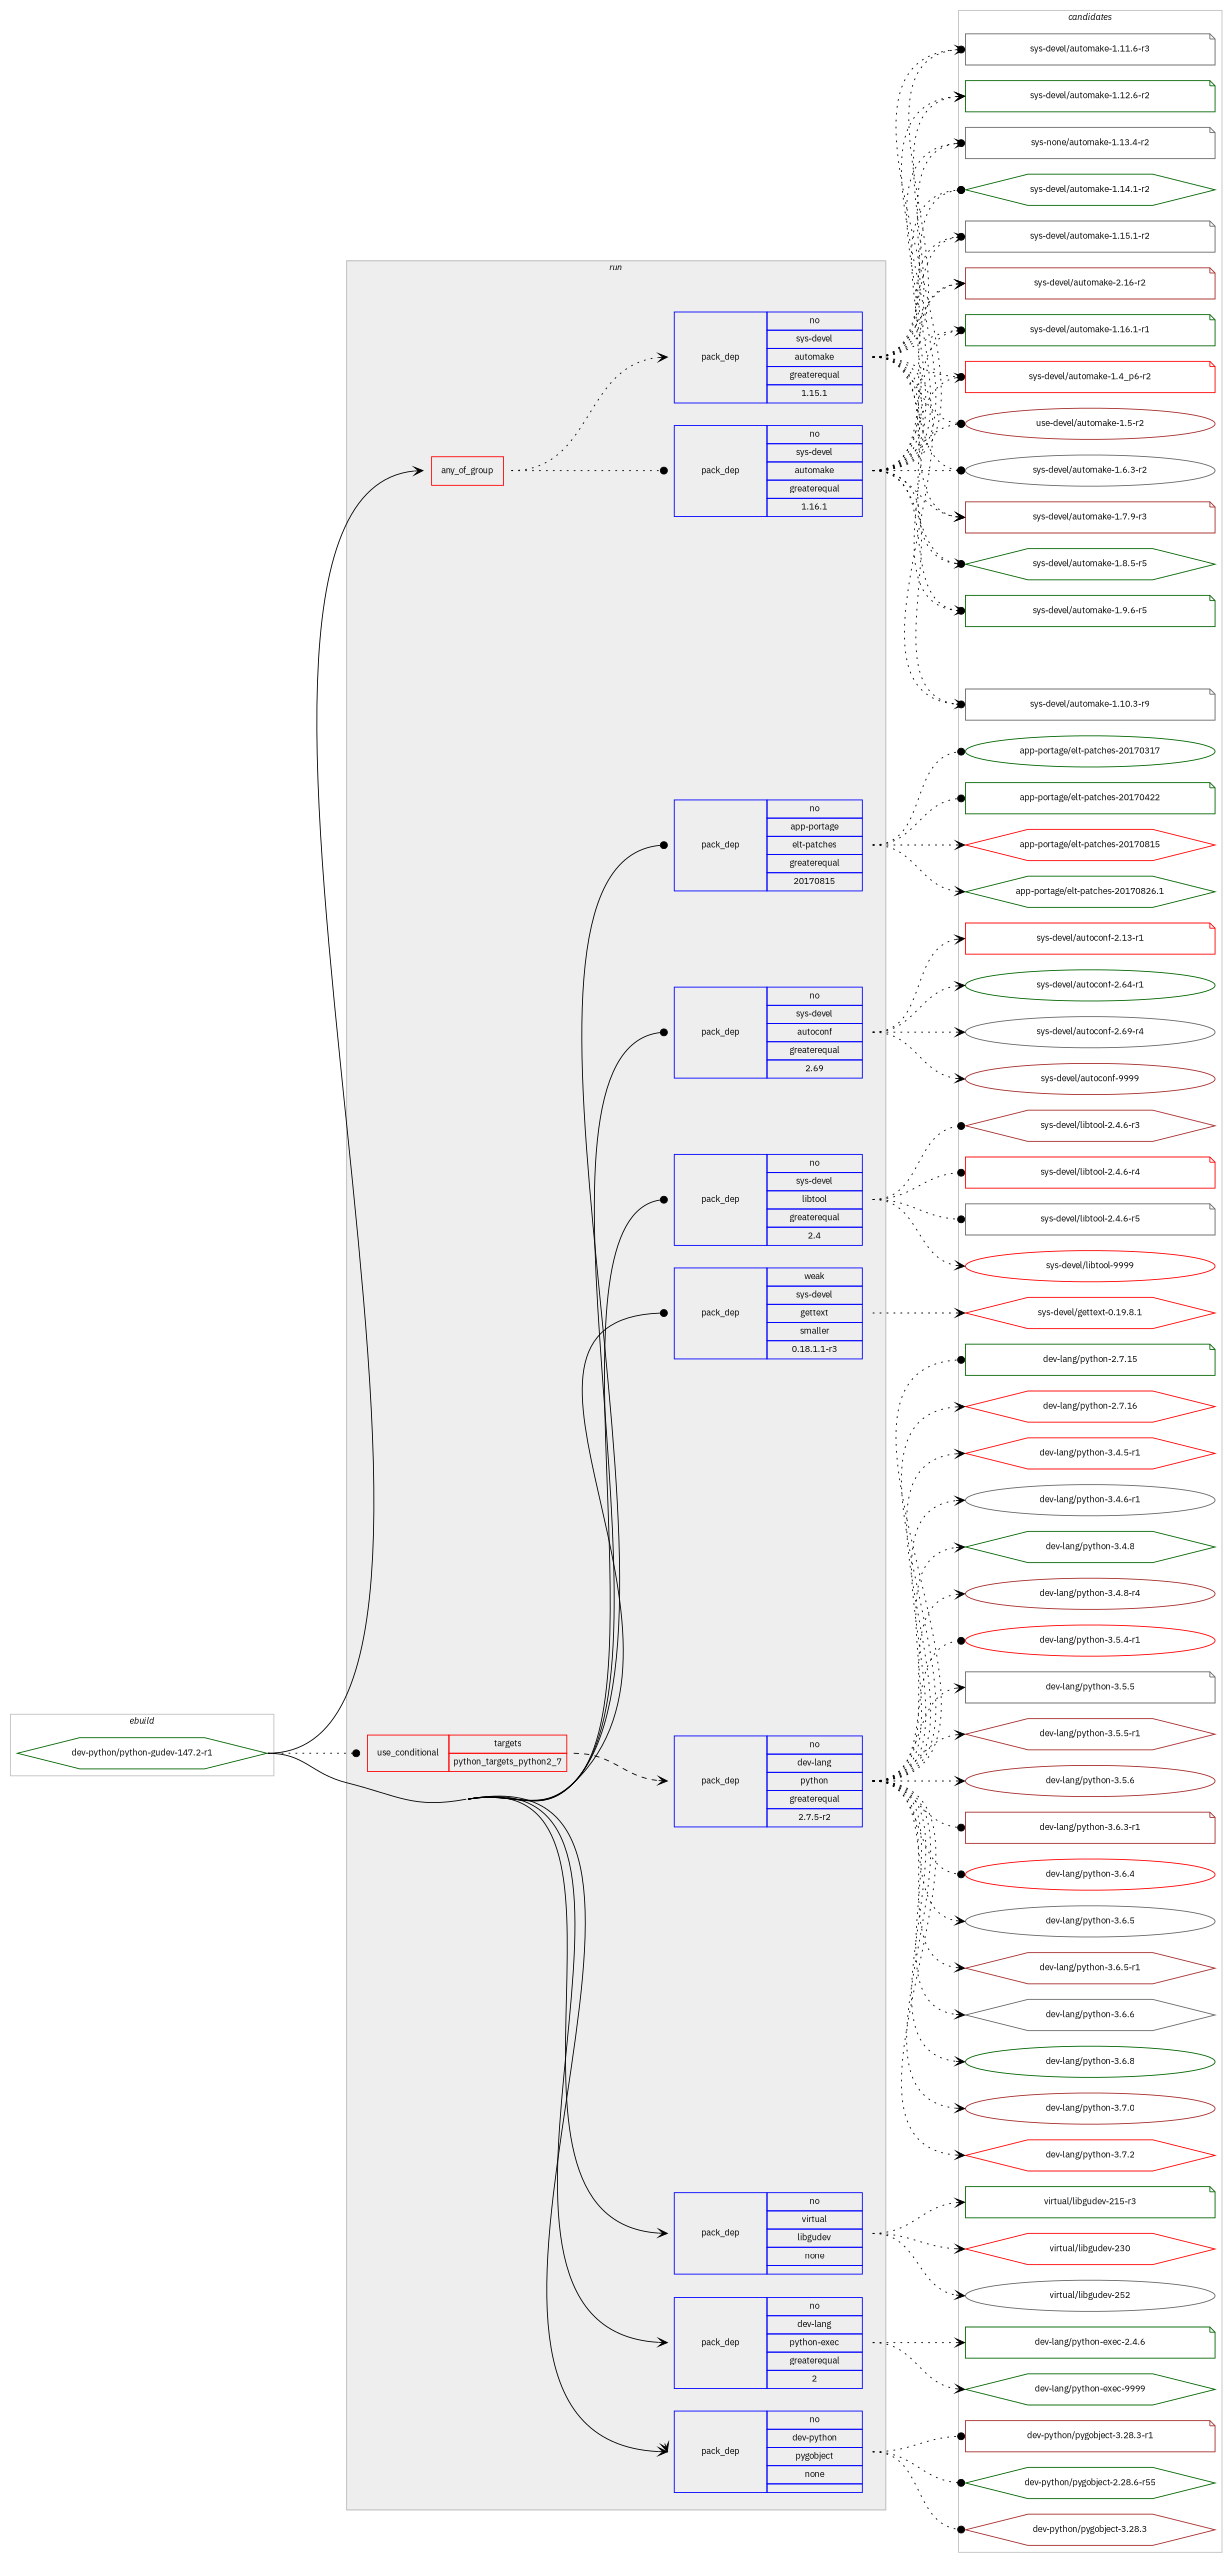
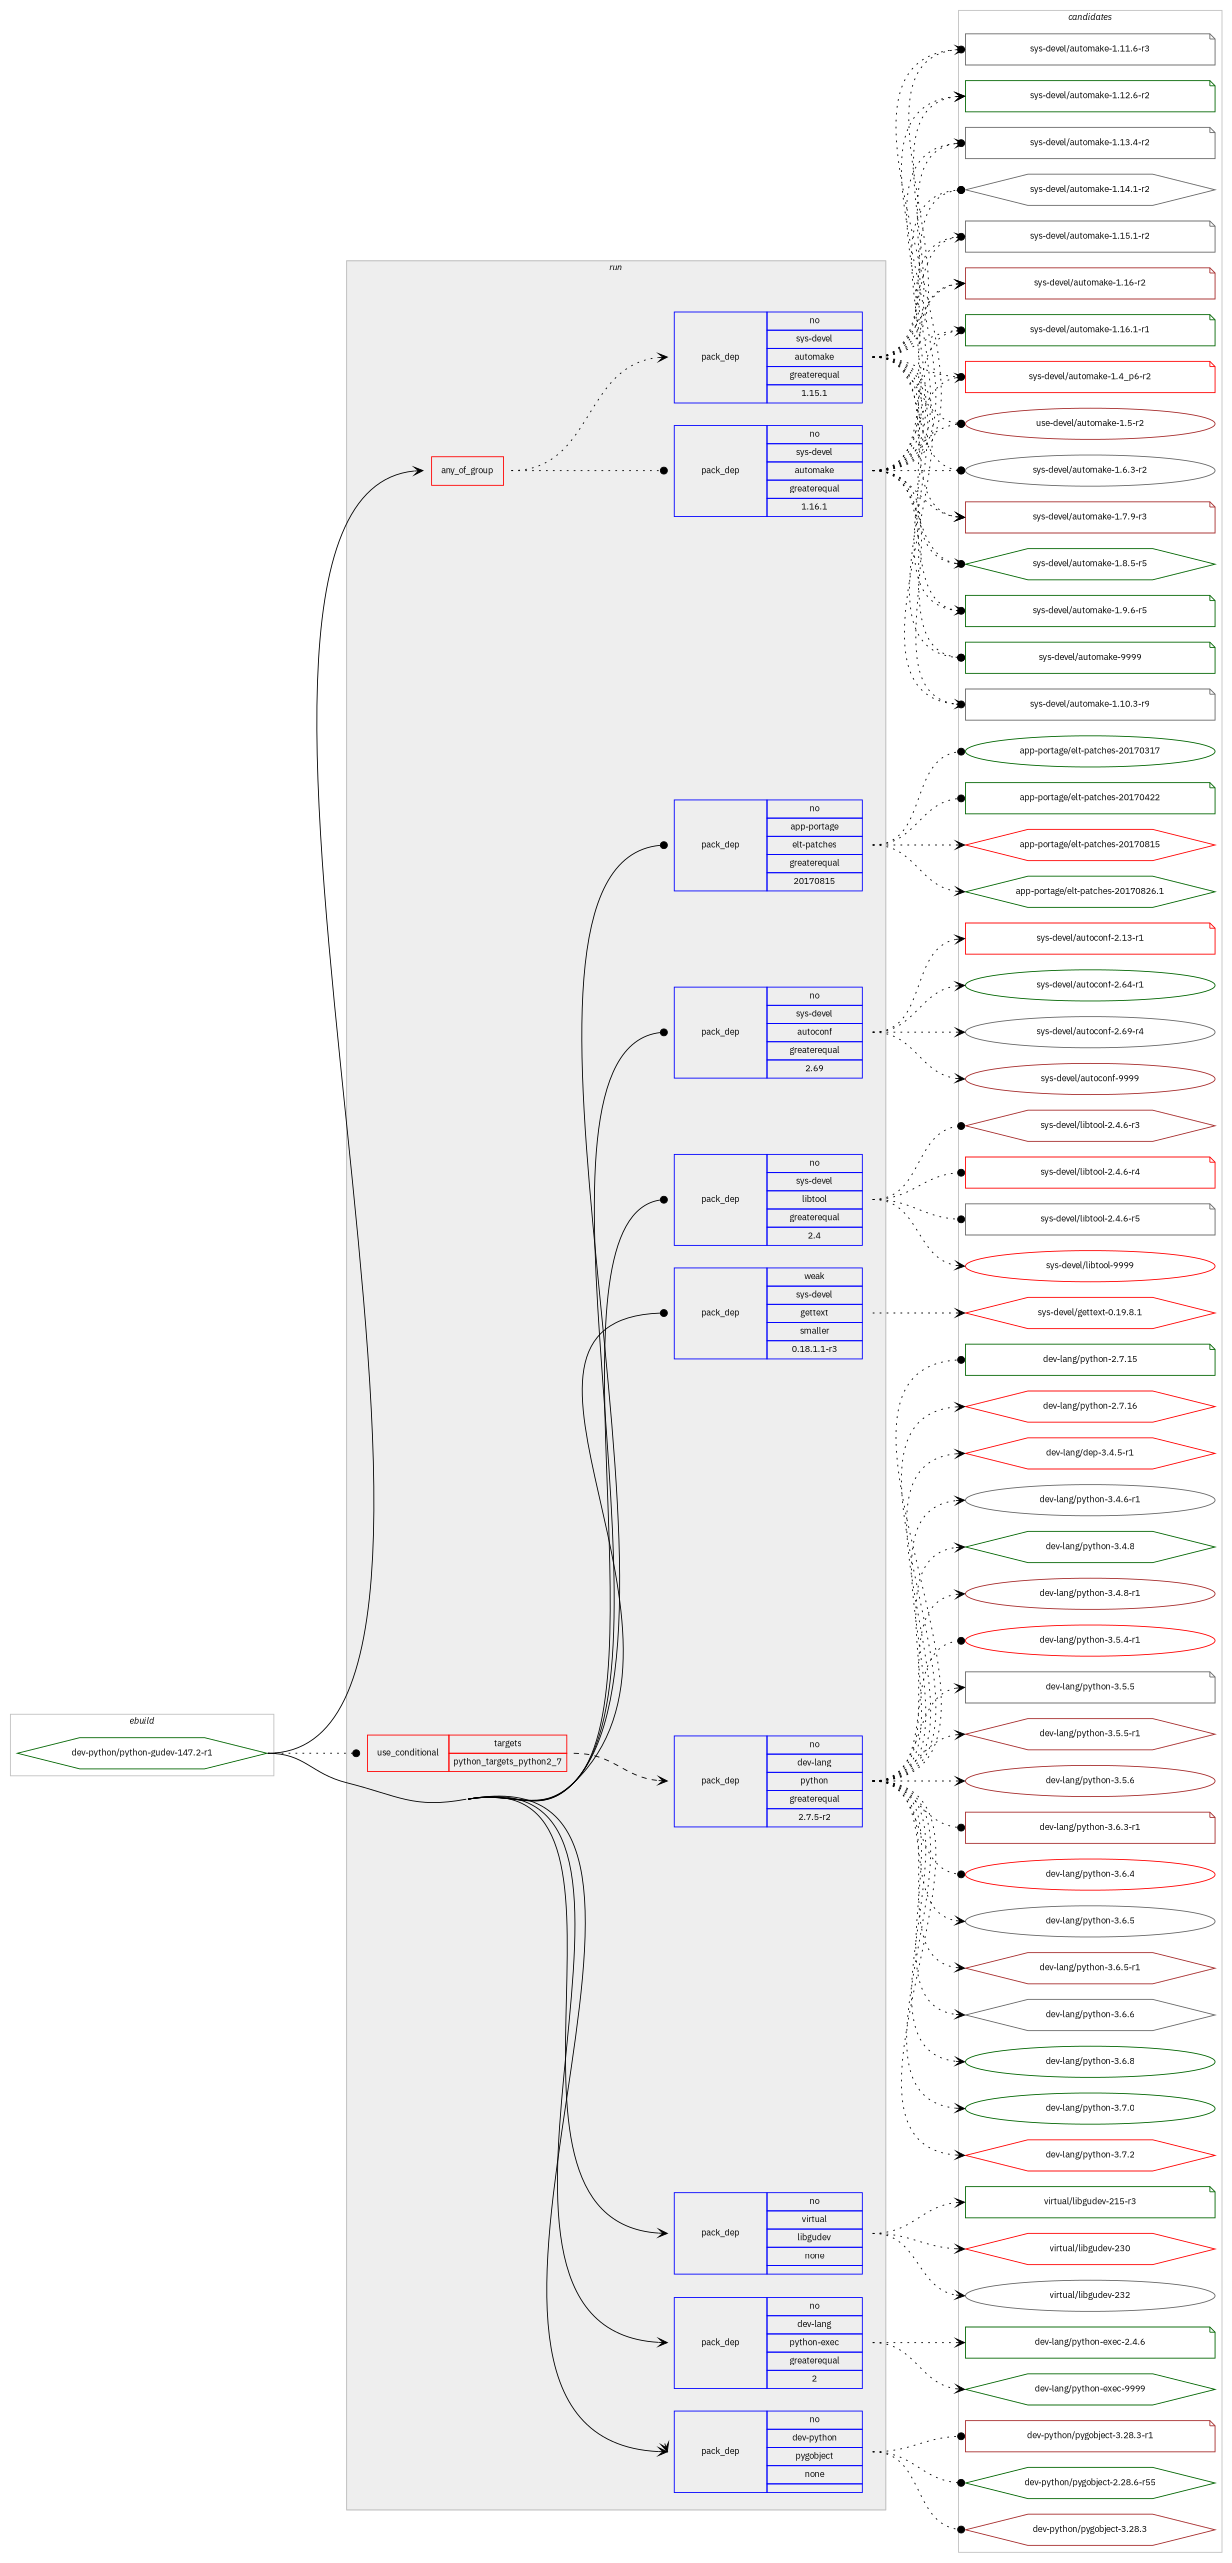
node "sys-none/automake-1.13.4-r2": label "sys-none/automake-1.13.4-r2" -> "sys-devel/automake-1.13.4-r2"
node "sys-devel/automake-1.14.1-r2": color darkgreen -> gray40
node "sys-devel/automake-2.16-r2": label "sys-devel/automake-2.16-r2" -> "sys-devel/automake-1.16-r2"
node "sys-devel/automake-9999": added
node "dev-lang/python-3.4.5-r1": label "dev-lang/python-3.4.5-r1" -> "dev-lang/dep-3.4.5-r1"
node "dev-lang/python-3.4.8-r4": label "dev-lang/python-3.4.8-r4" -> "dev-lang/python-3.4.8-r1"
node "dev-lang/python-3.7.0": color brown -> darkgreen
node "virtual/libgudev-252": label "virtual/libgudev-252" -> "virtual/libgudev-232"
